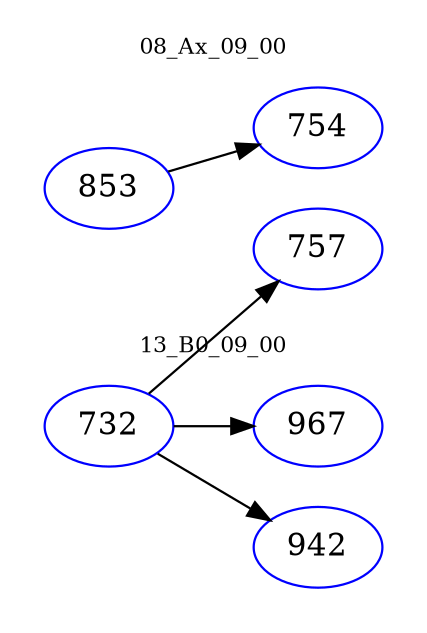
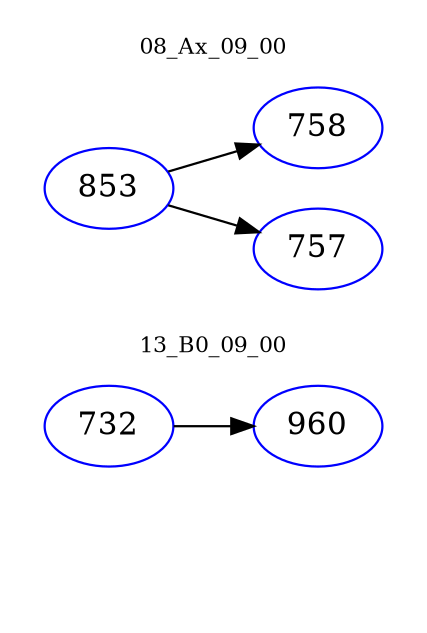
node "754": label "754" -> "758"
edge "732" -> "757": now "853" -> "757"
node "967": label "967" -> "960"
node "942": removed
